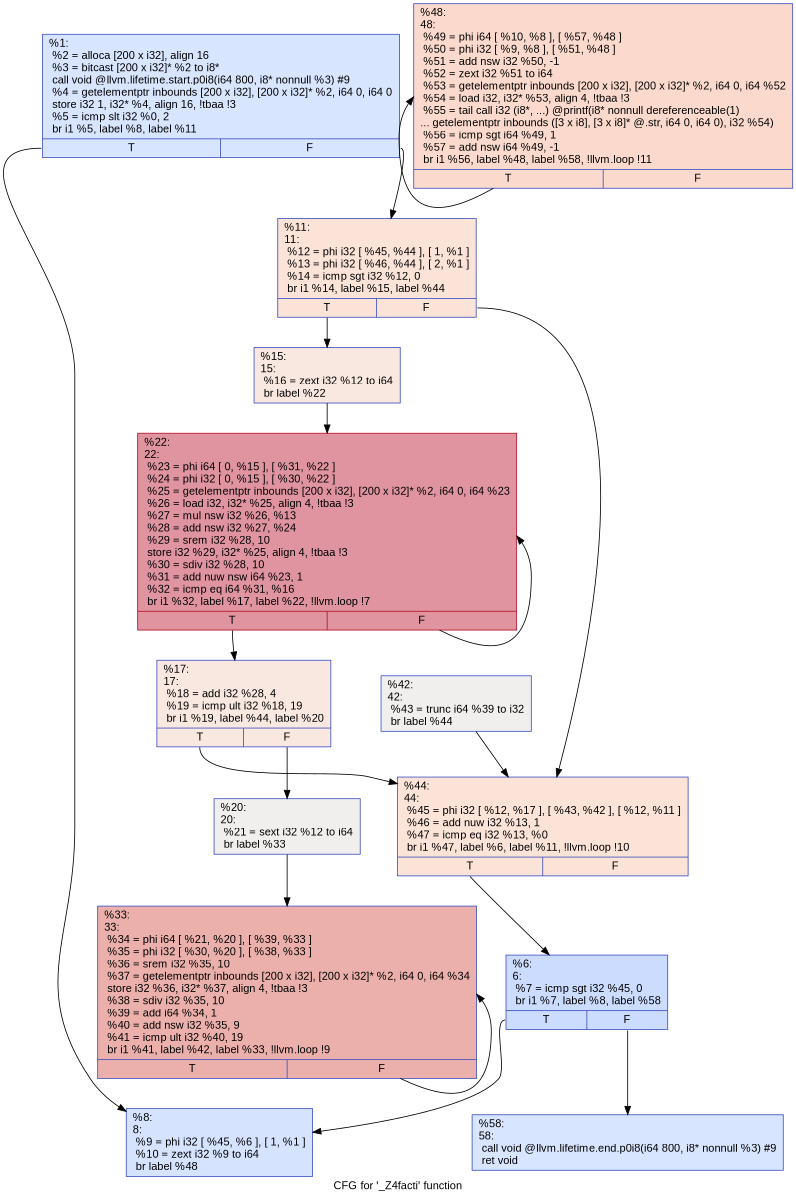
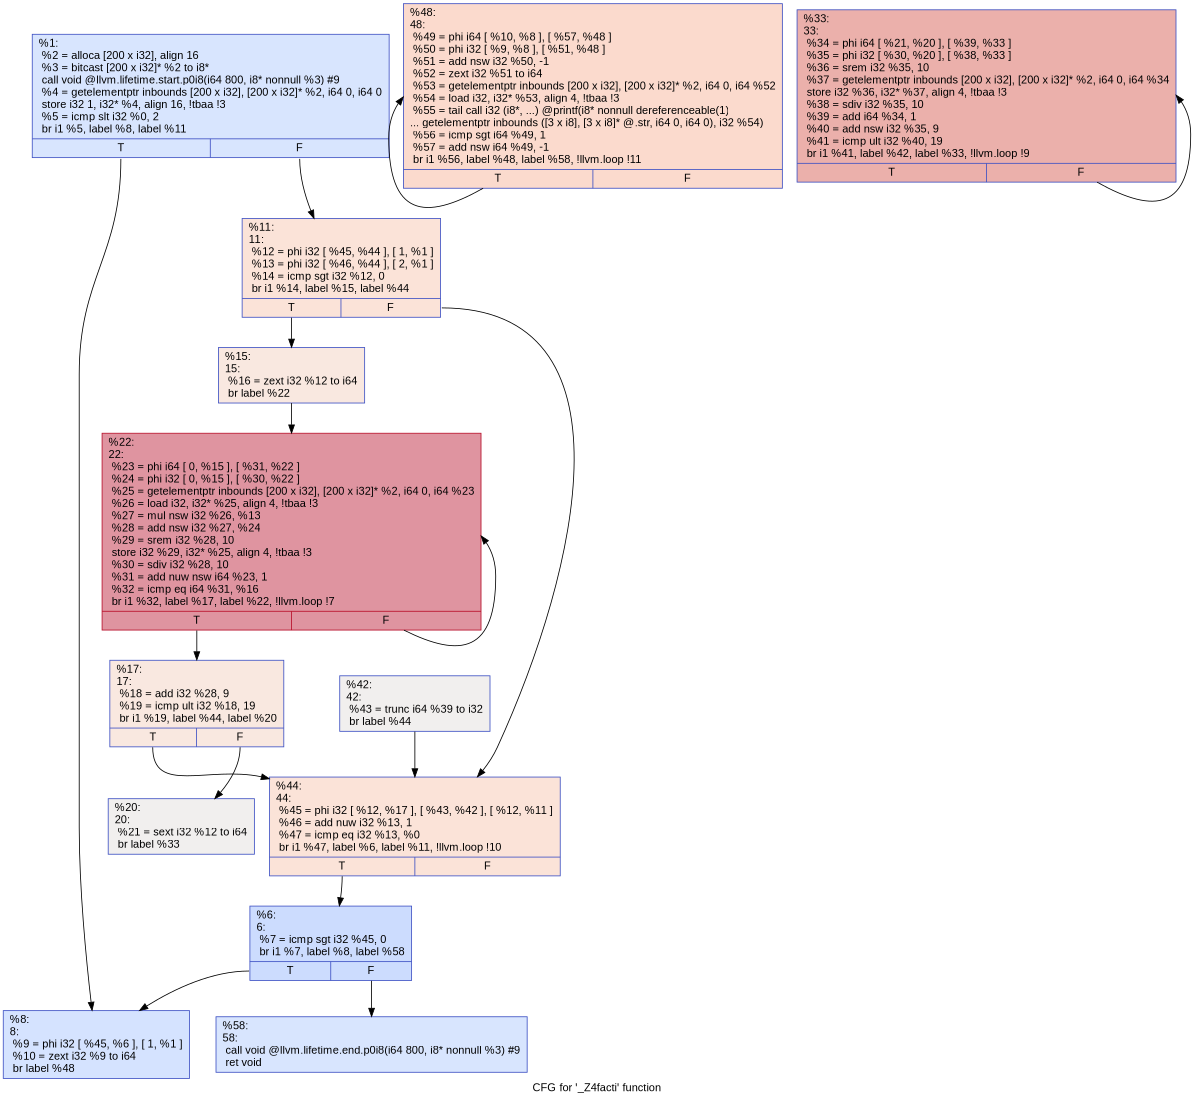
node "%17:": text "%18 = add i32 %28, 4" -> "%18 = add i32 %28, 9"
edge "%20:" -> "%33:": removed
